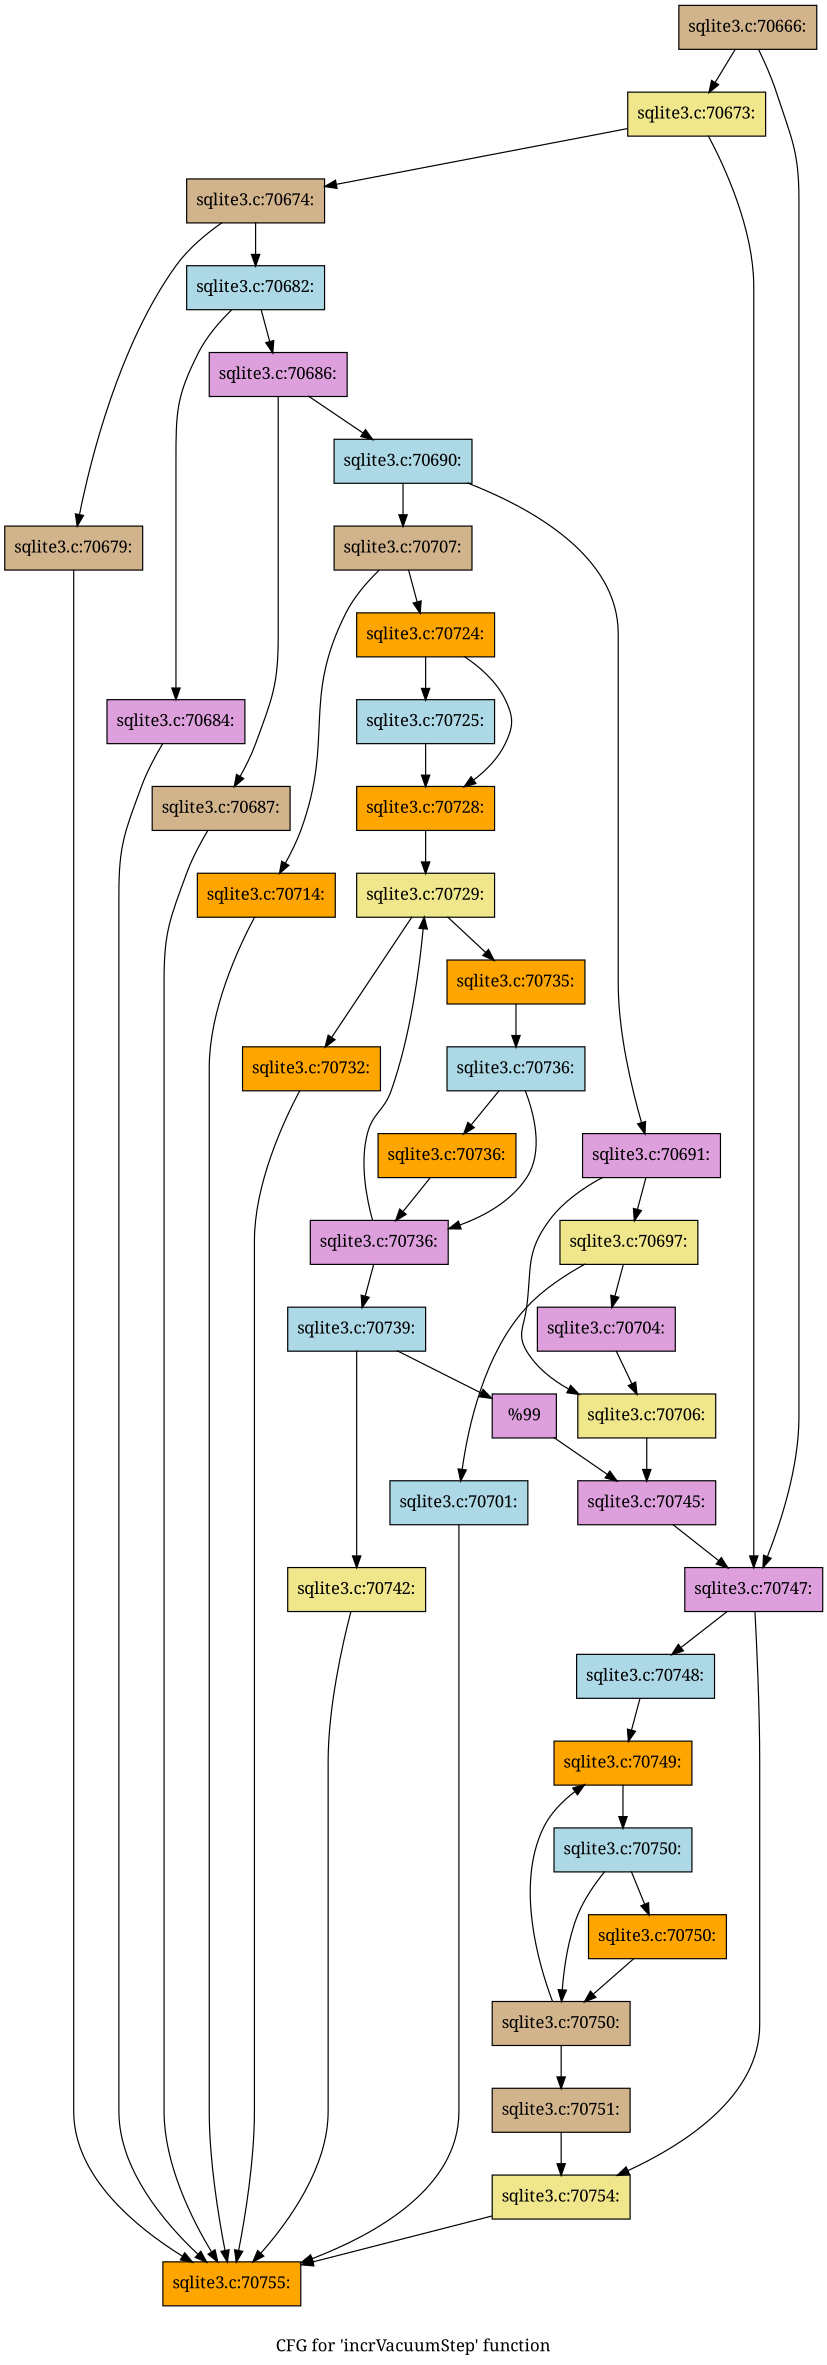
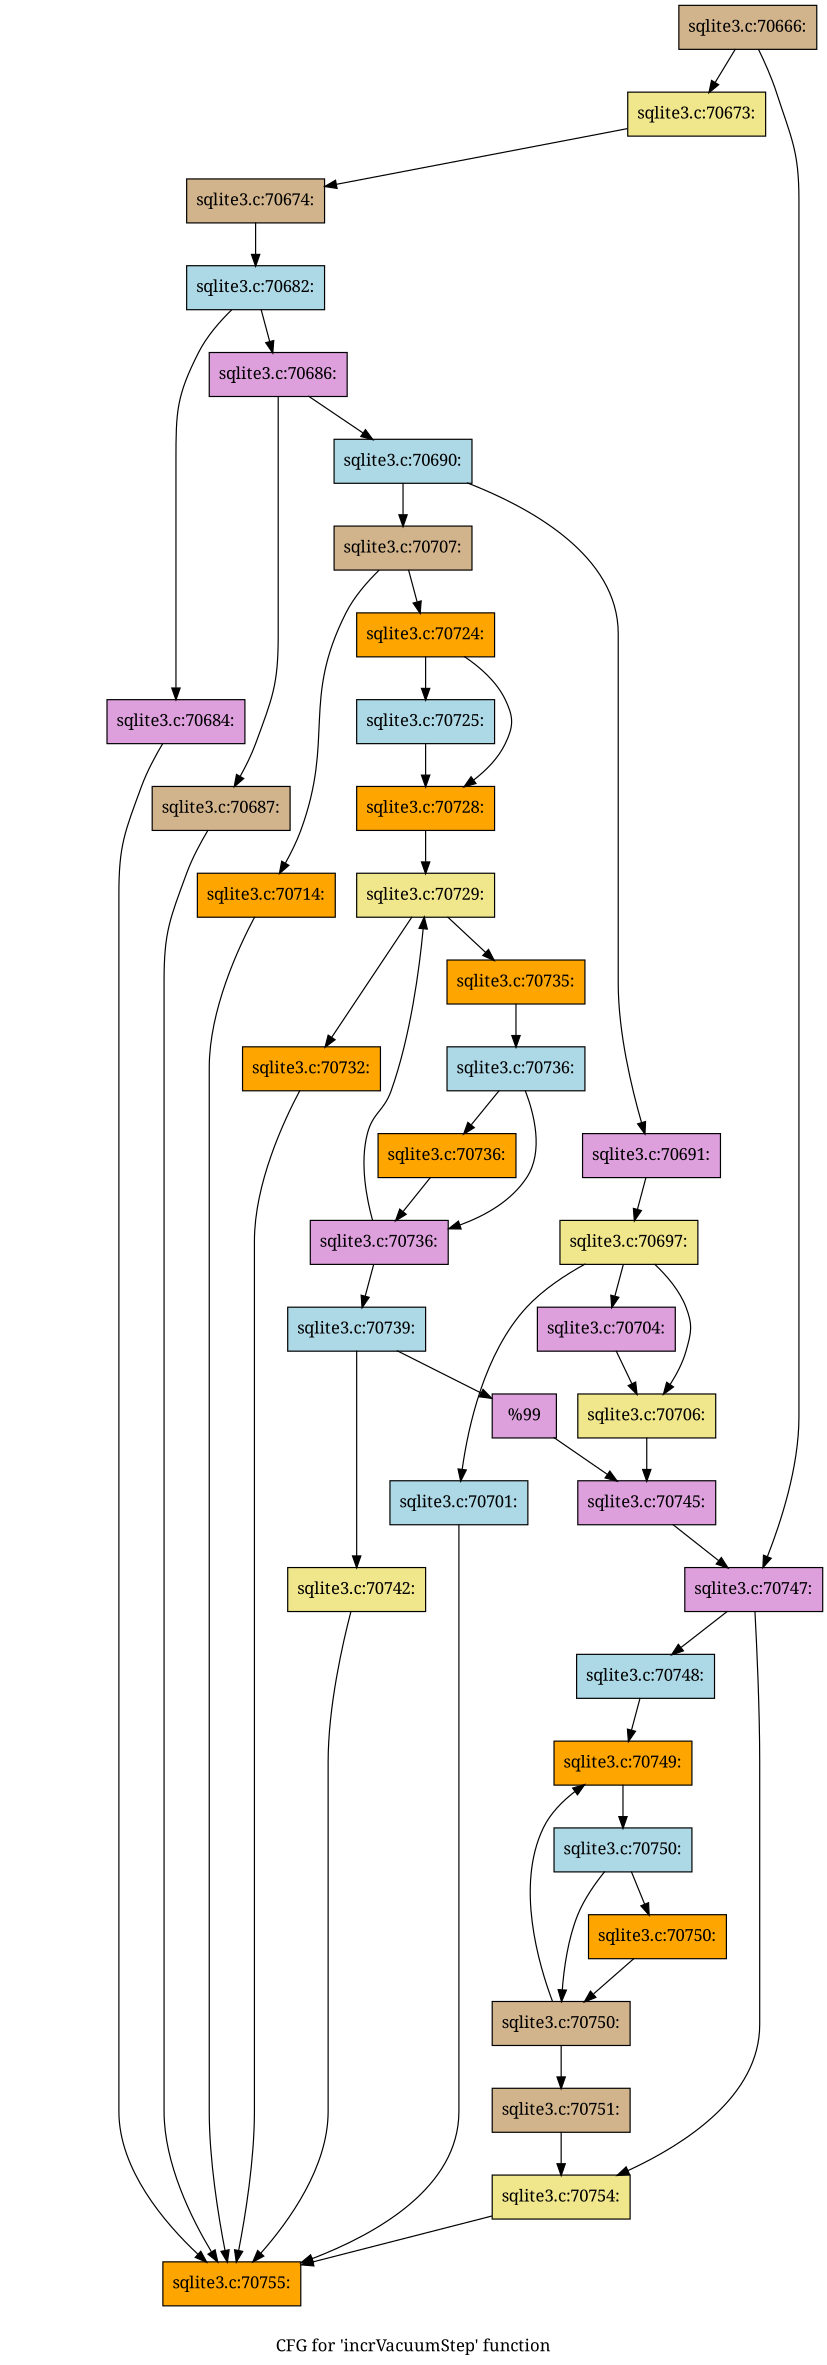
node "sqlite3.c:70679:": removed
edge "sqlite3.c:70673:" -> "sqlite3.c:70747:": removed
edge "sqlite3.c:70691:" -> "sqlite3.c:70706:": now "sqlite3.c:70697:" -> "sqlite3.c:70706:"
